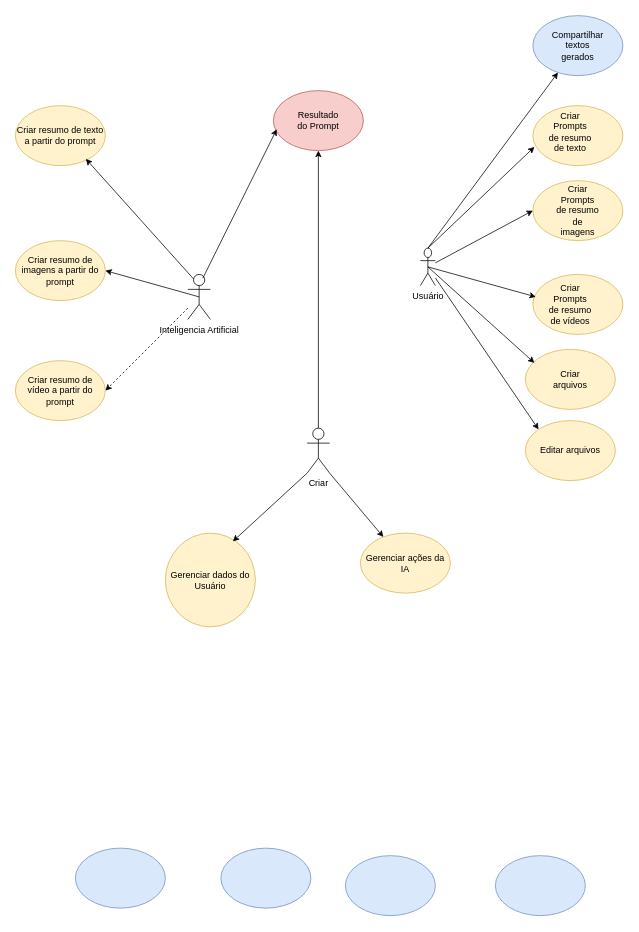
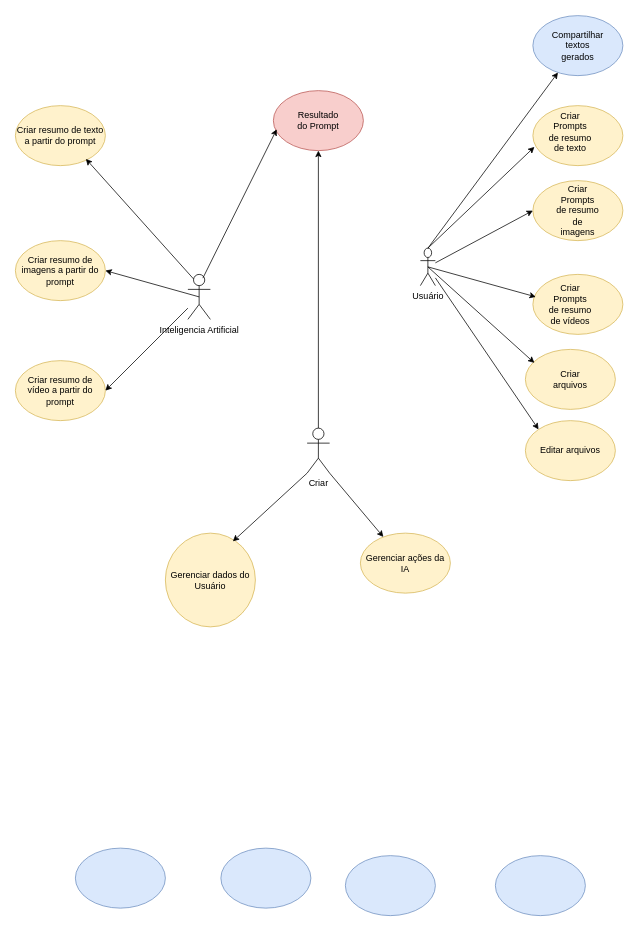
edge "Inteligencia Artificial" -> "Criar resumo de vídeo a partir do prompt": style dashed -> solid
